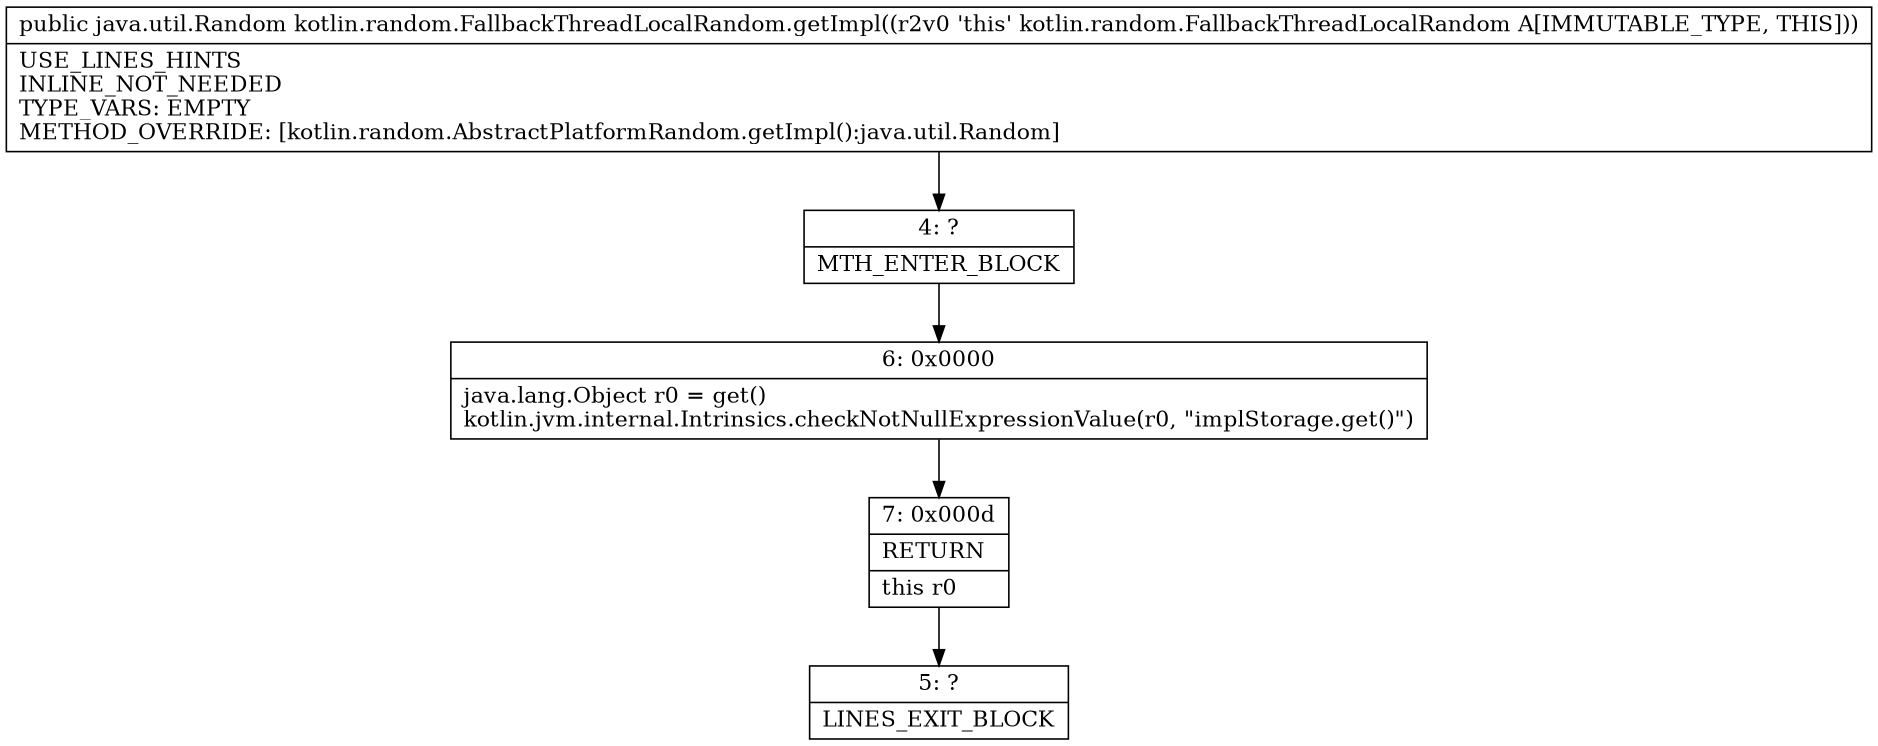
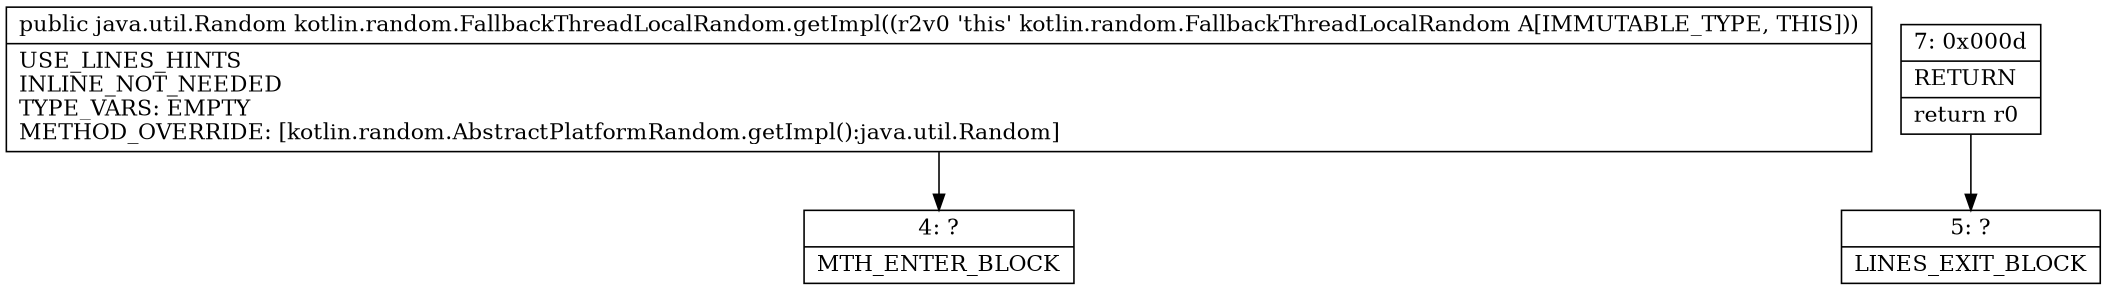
node "6: 0x0000": removed
node "7: 0x000d": text "this r0" -> "return r0"
